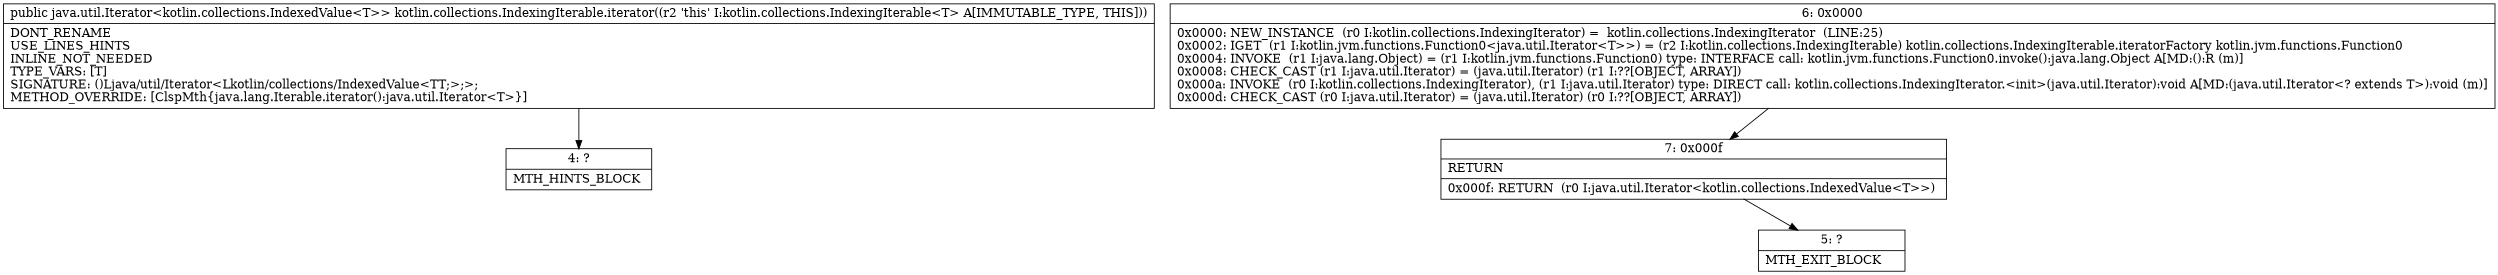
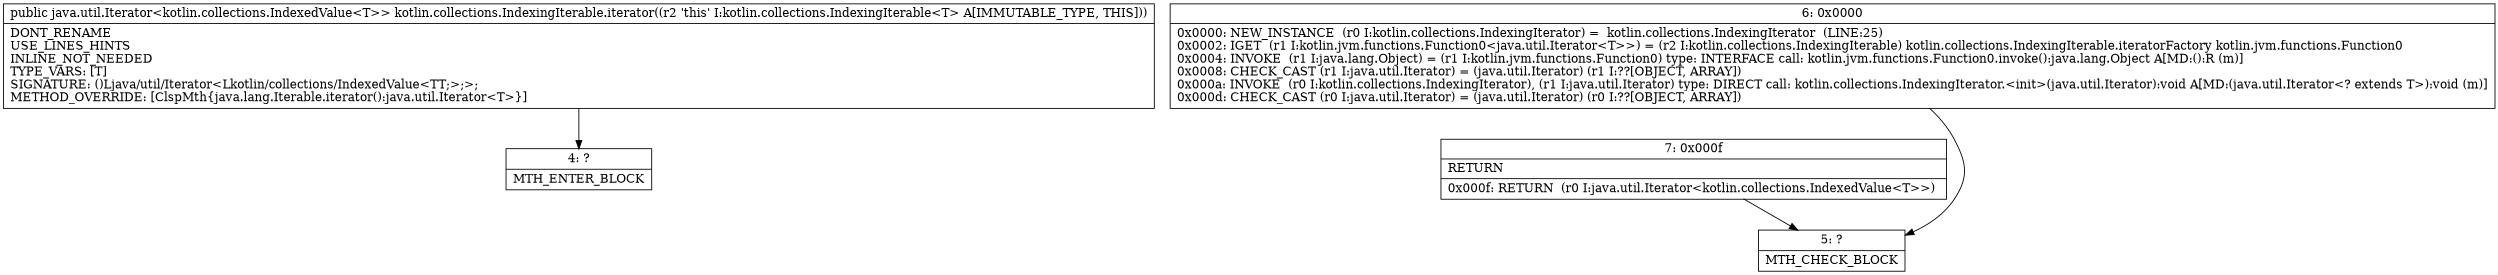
edge "6: 0x0000" -> "7: 0x000f": now "6: 0x0000" -> "5: ?"
node "4: ?": text "MTH_HINTS_BLOCK" -> "MTH_ENTER_BLOCK"
node "5: ?": text "MTH_EXIT_BLOCK" -> "MTH_CHECK_BLOCK"
